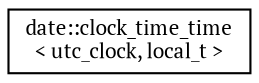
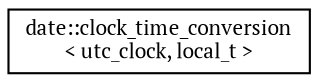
node "date::clock_time_time < utc_clock, local_t >": label "date::clock_time_time < utc_clock, local_t >" -> "date::clock_time_conversion < utc_clock, local_t >"
